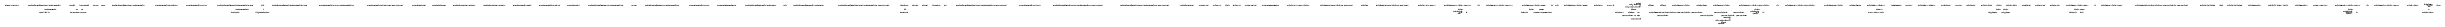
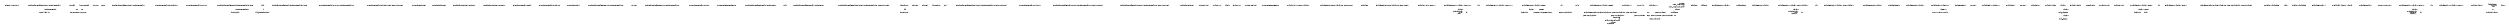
node "Exit CSharpx.MaybeExtensions.IsNothing<T>(CSharpx.Maybe<T>)": added
edge "CSharpx.Maybe<T>" -> "return Tag == MaybeType.Just;": now "return Tag == MaybeType.Nothing;" -> "return Tag == MaybeType.Just;"
edge "Exit CSharpx.Maybe.Just<T>(T)" -> "resultSelector(sourceValue, resultValue)": now "System.Func<TSource, TValue, TResult>" -> "resultSelector(sourceValue, resultValue)"
